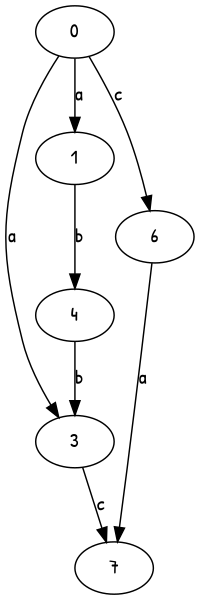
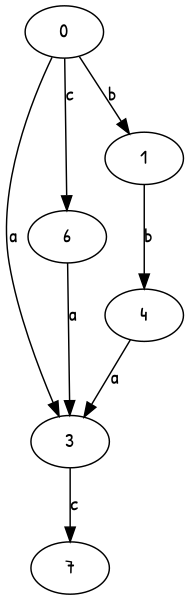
edge "0" -> "1": label "a" -> "b"
edge "4" -> "3": label "b" -> "a"
edge "6" -> "7": now "6" -> "3"
